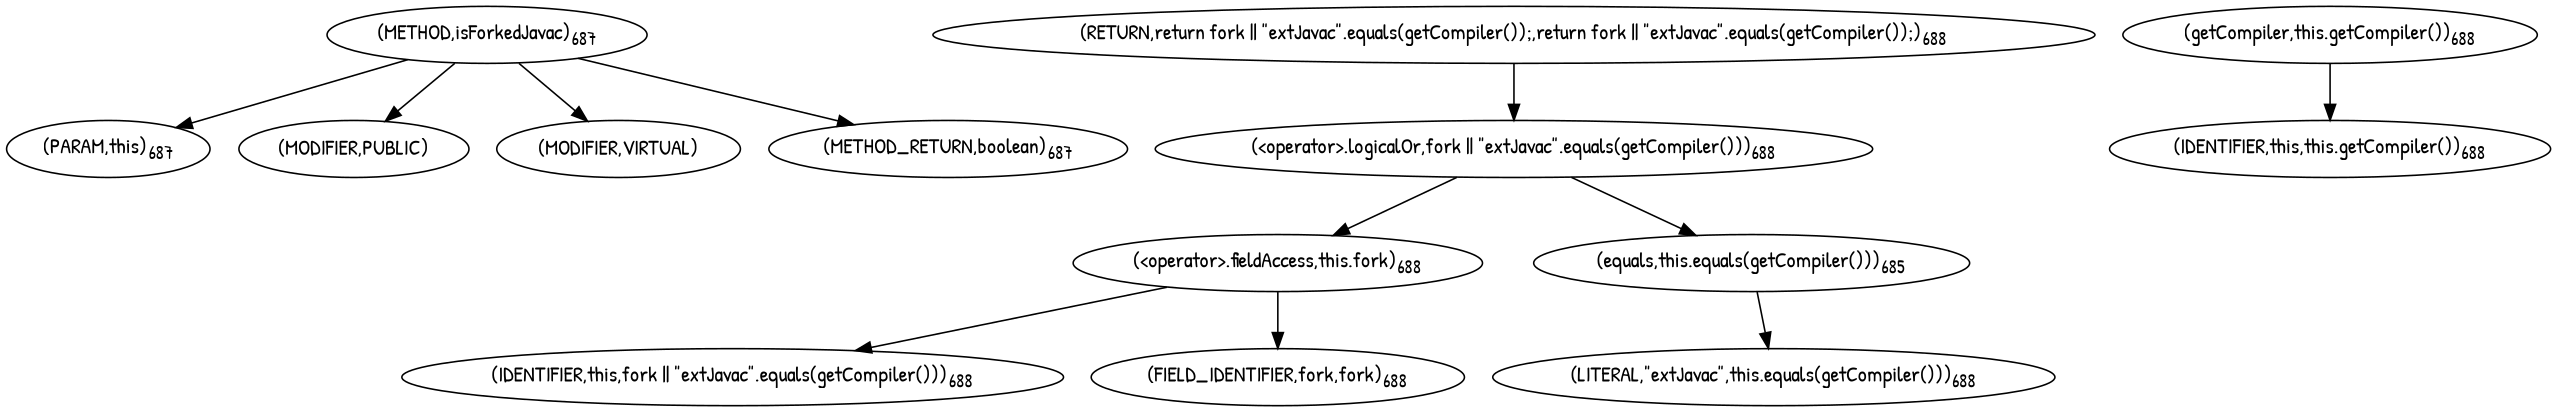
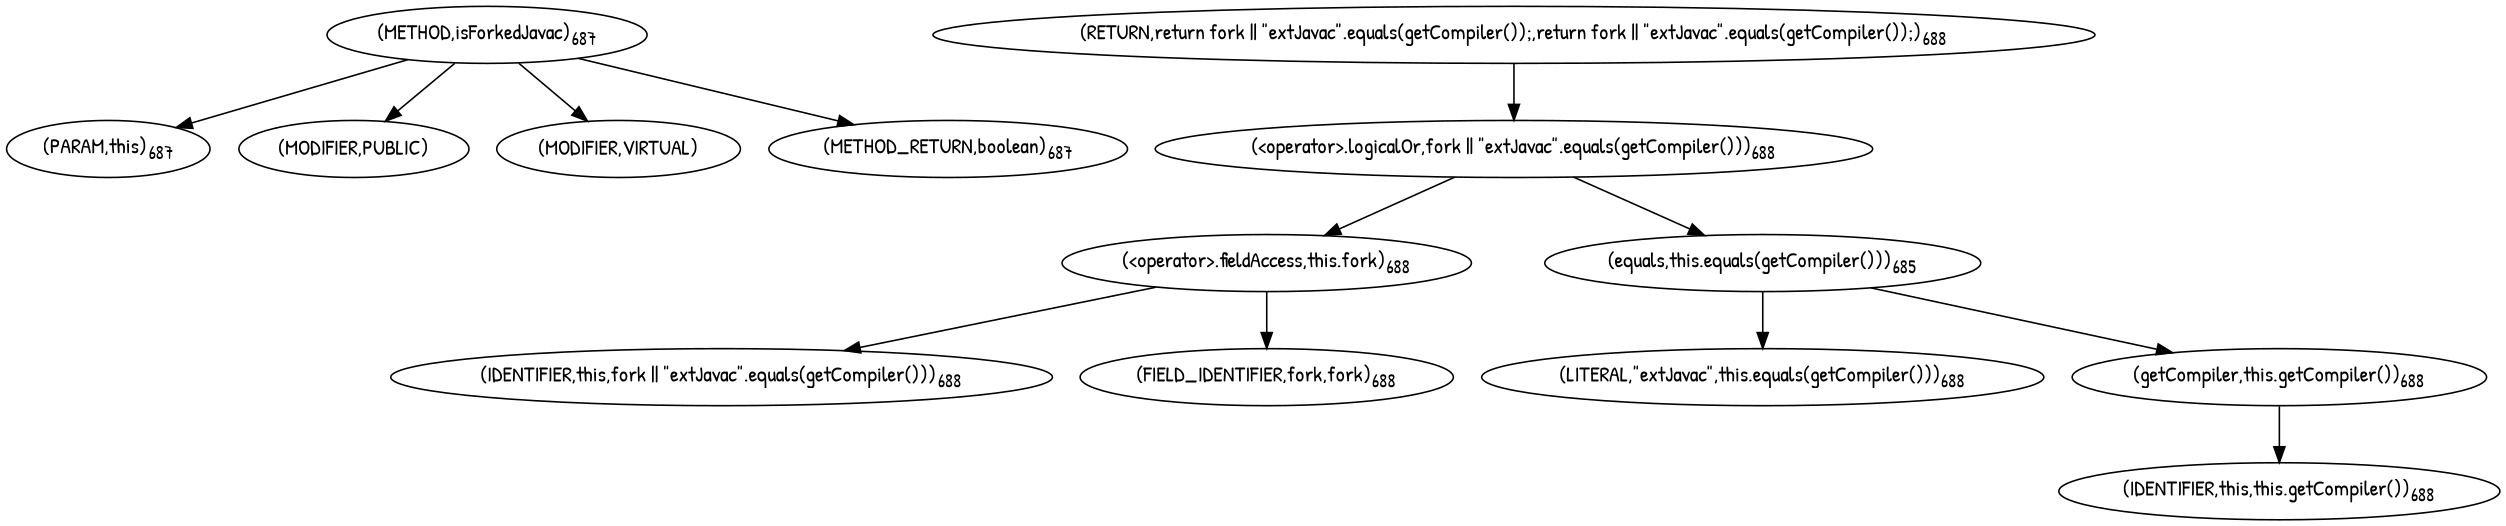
edge "(equals,this.equals(getCompiler()))" -> "(getCompiler,this.getCompiler())": added
